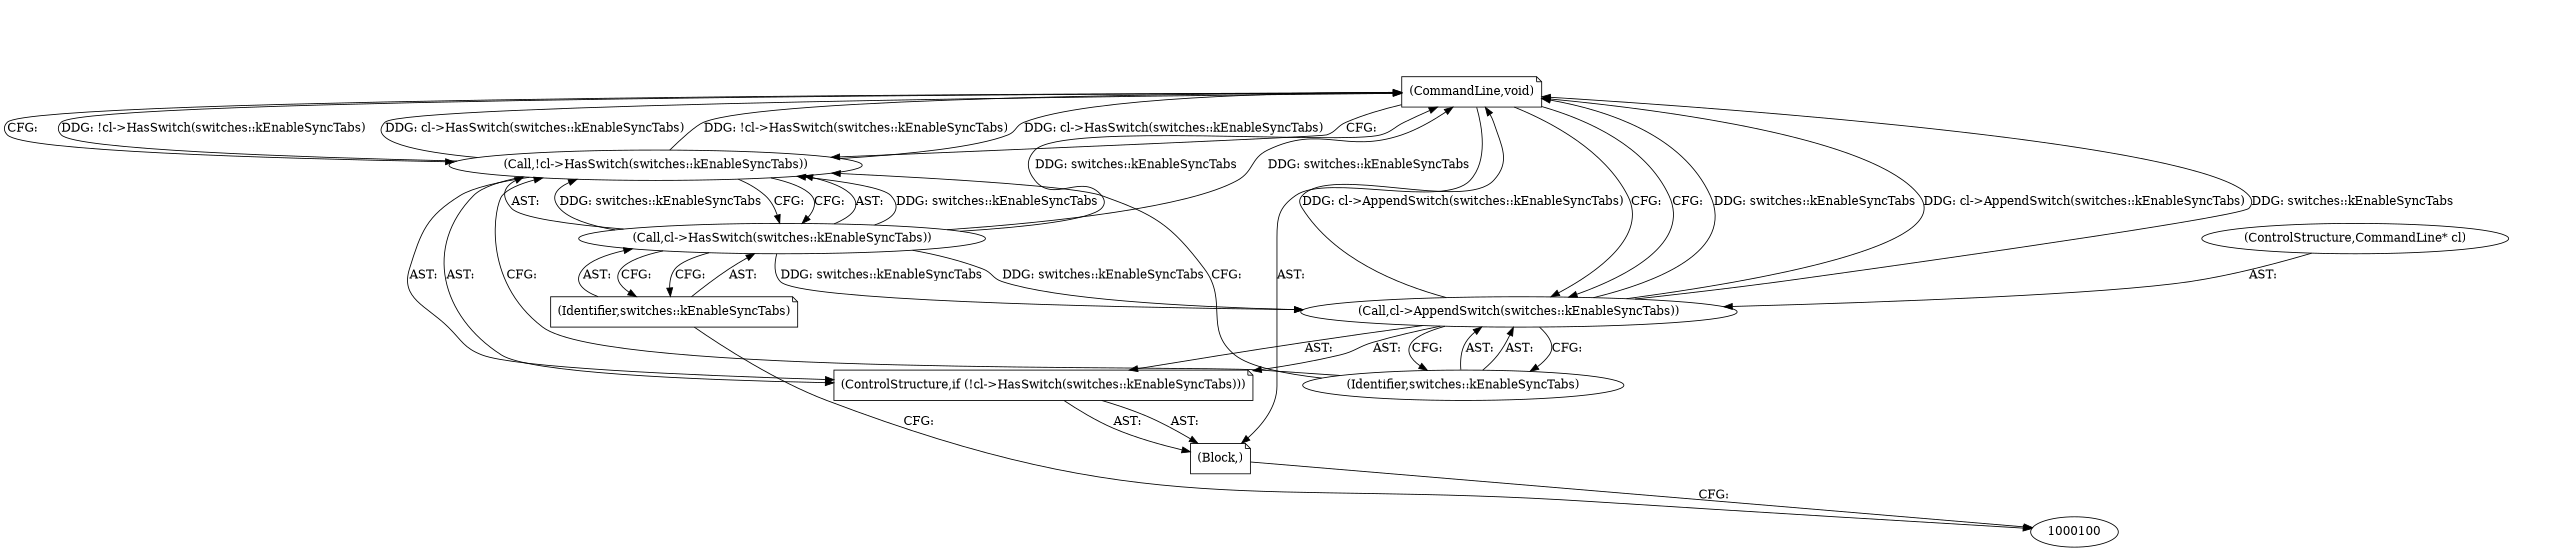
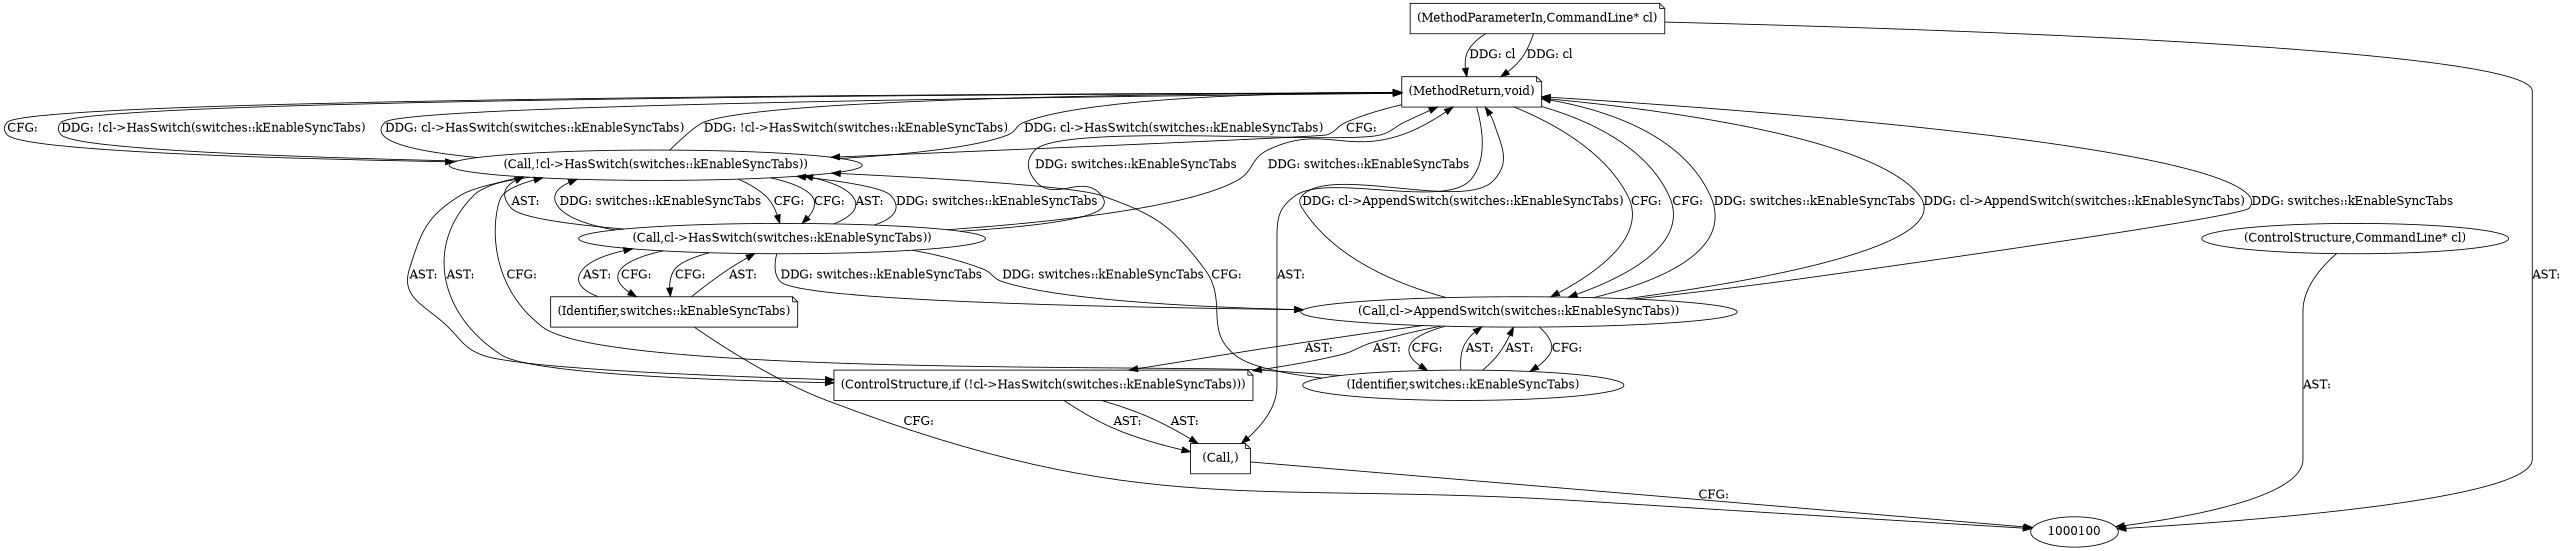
node "(MethodParameterIn,CommandLine* cl)": added
node "(CommandLine,void)": label "(CommandLine,void)" -> "(MethodReturn,void)"
edge "(ControlStructure,CommandLine* cl)" -> "(Call,cl->AppendSwitch(switches::kEnableSyncTabs))": now "(ControlStructure,CommandLine* cl)" -> "1000100"
node "(Block,)": label "(Block,)" -> "(Call,)"
